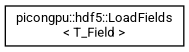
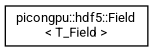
node "picongpu::hdf5::LoadFields < T_Field >": label "picongpu::hdf5::LoadFields < T_Field >" -> "picongpu::hdf5::Field < T_Field >"
